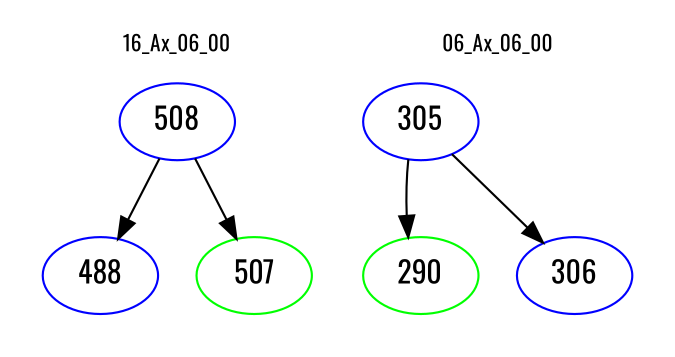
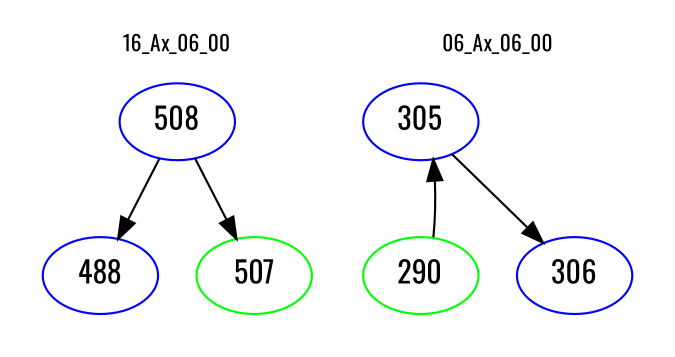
edge "305" -> "290": reversed
